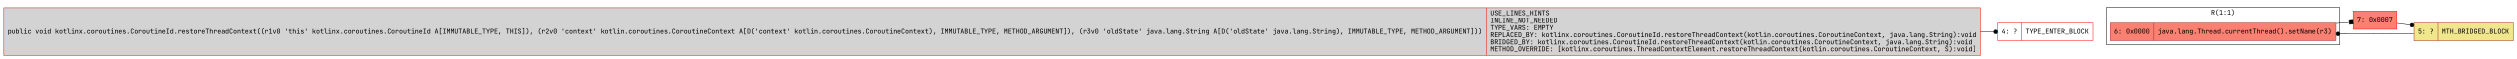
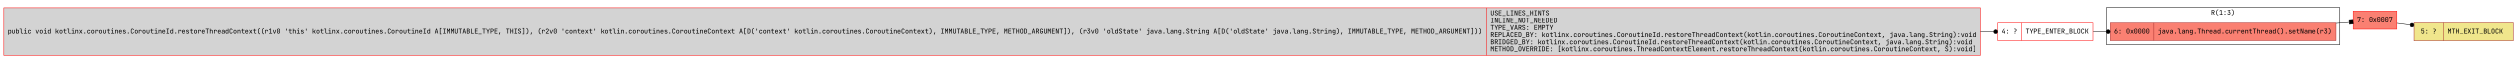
cluster "R(1:1)": label "R(1:1)" -> "R(1:3)"
node "5: ?": text "MTH_BRIDGED_BLOCK" -> "MTH_EXIT_BLOCK"
edge "5: ?" -> "6: 0x0000": now "4: ?" -> "6: 0x0000"
